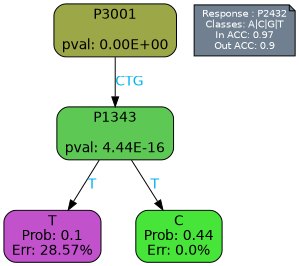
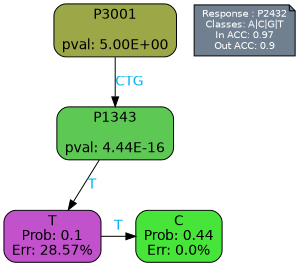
node "P3001 pval: 0.00E+00": label "P3001 pval: 0.00E+00" -> "P3001 pval: 5.00E+00"
edge "P1343 pval: 4.44E-16" -> "C Prob: 0.44 Err: 0.0%": now "T Prob: 0.1 Err: 28.57%" -> "C Prob: 0.44 Err: 0.0%"
